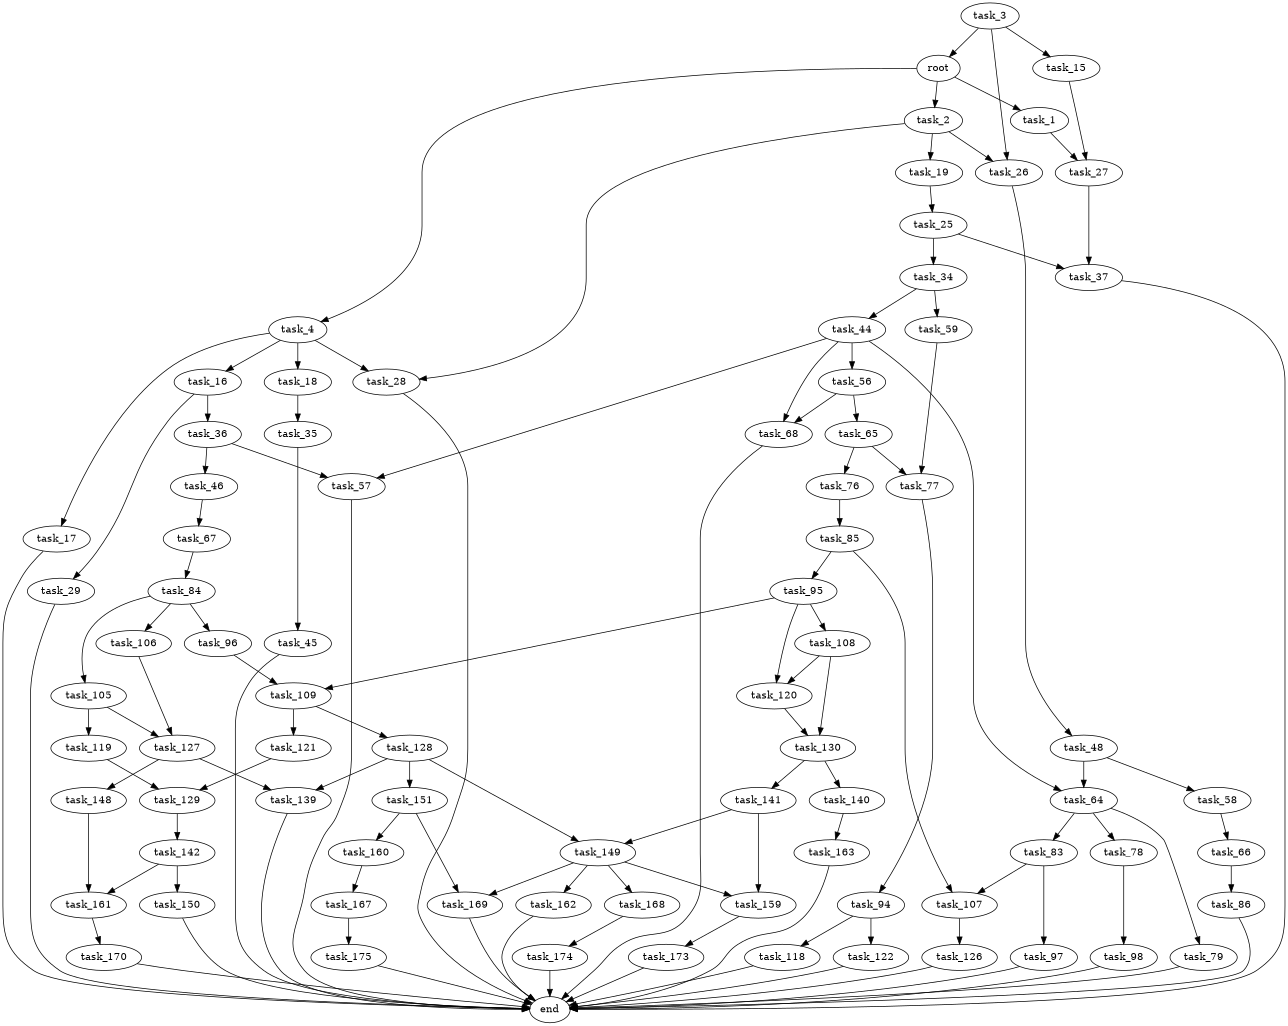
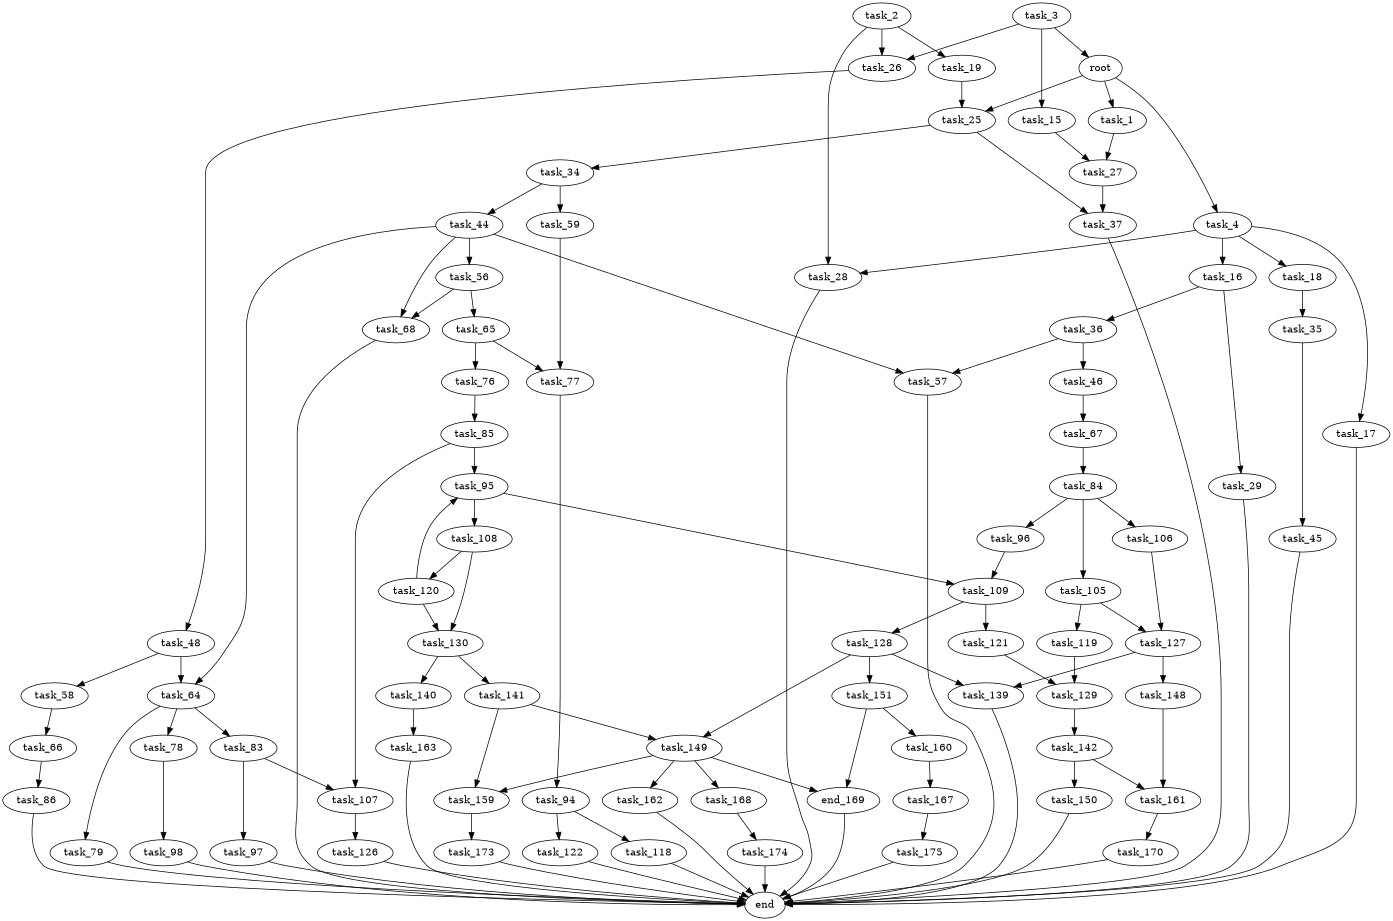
edge "root" -> "task_2": now "root" -> "task_25"
edge "task_95" -> "task_120": reversed
node "task_169": label "task_169" -> "end_169"
